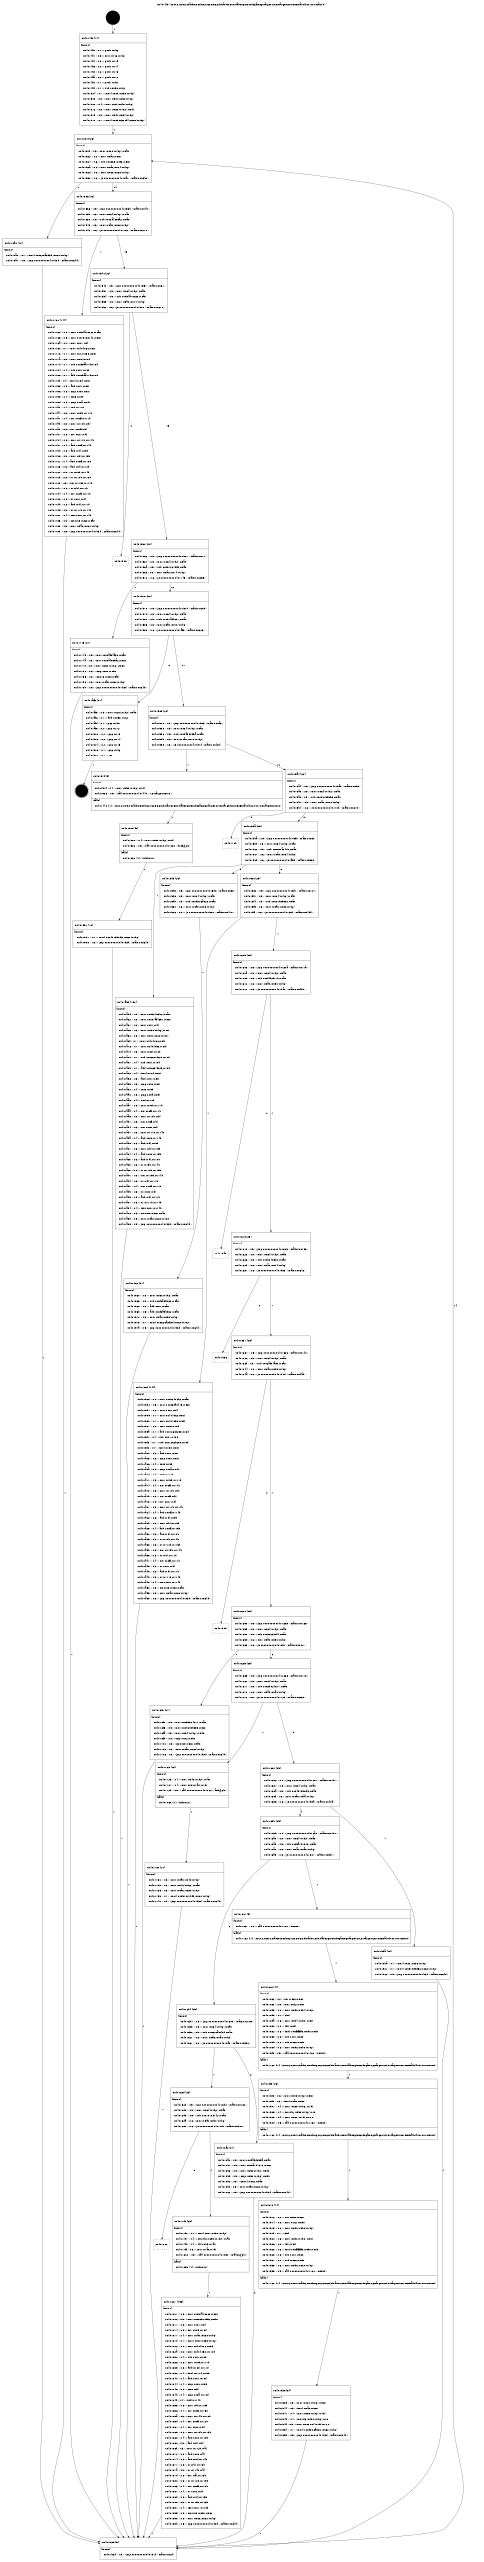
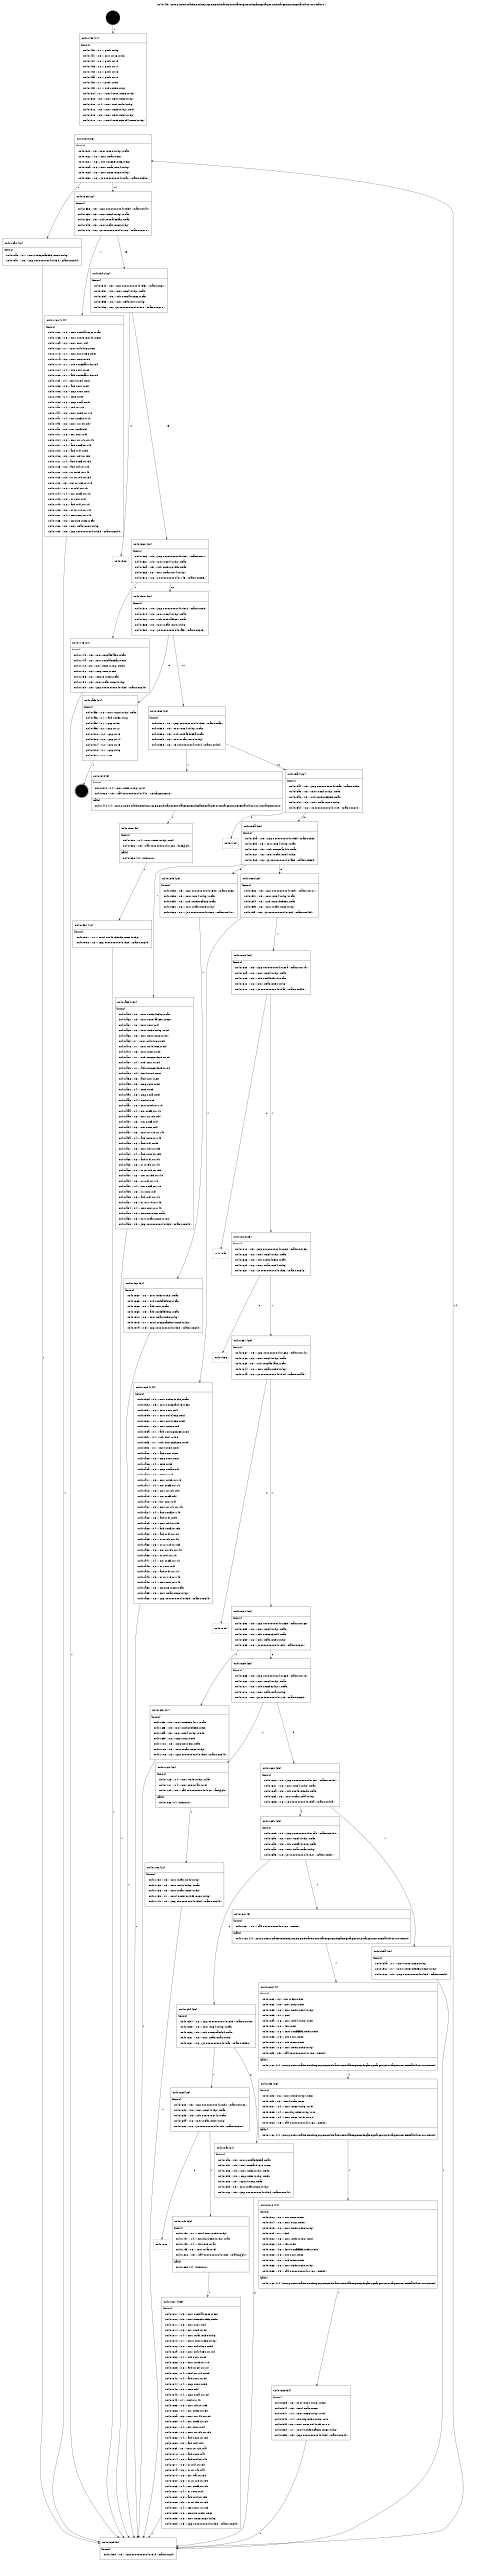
edge "0x4014f0 [47]" -> "0x40151f [23]": removed, label "1"
